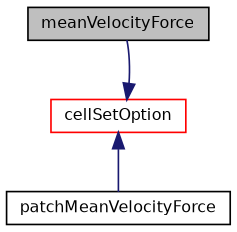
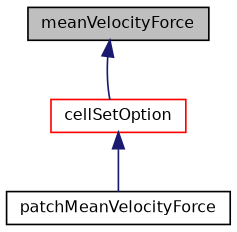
edge "meanVelocityForce" -> "cellSetOption": reversed
